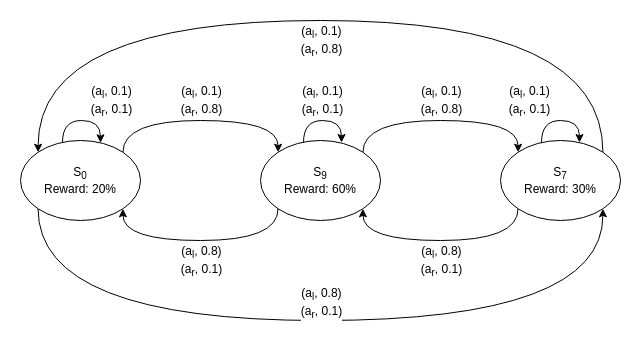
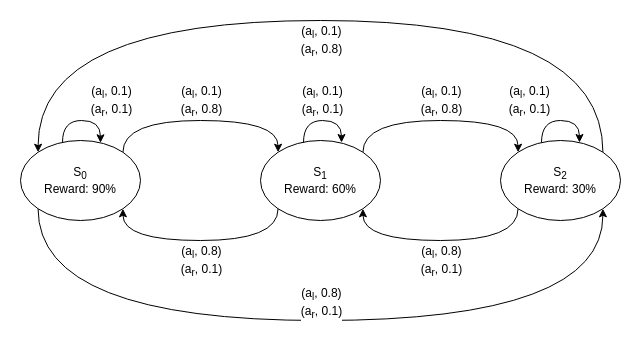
node "S0 Reward: 20%": label "S0 Reward: 20%" -> "S0 Reward: 90%"
node "S9 Reward: 60%": label "S9 Reward: 60%" -> "S1 Reward: 60%"
node "S7 Reward: 30%": label "S7 Reward: 30%" -> "S2 Reward: 30%"
